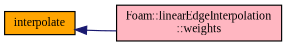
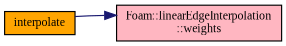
edge "Foam::linearEdgeInterpolation ::weights" -> "interpolate": reversed
